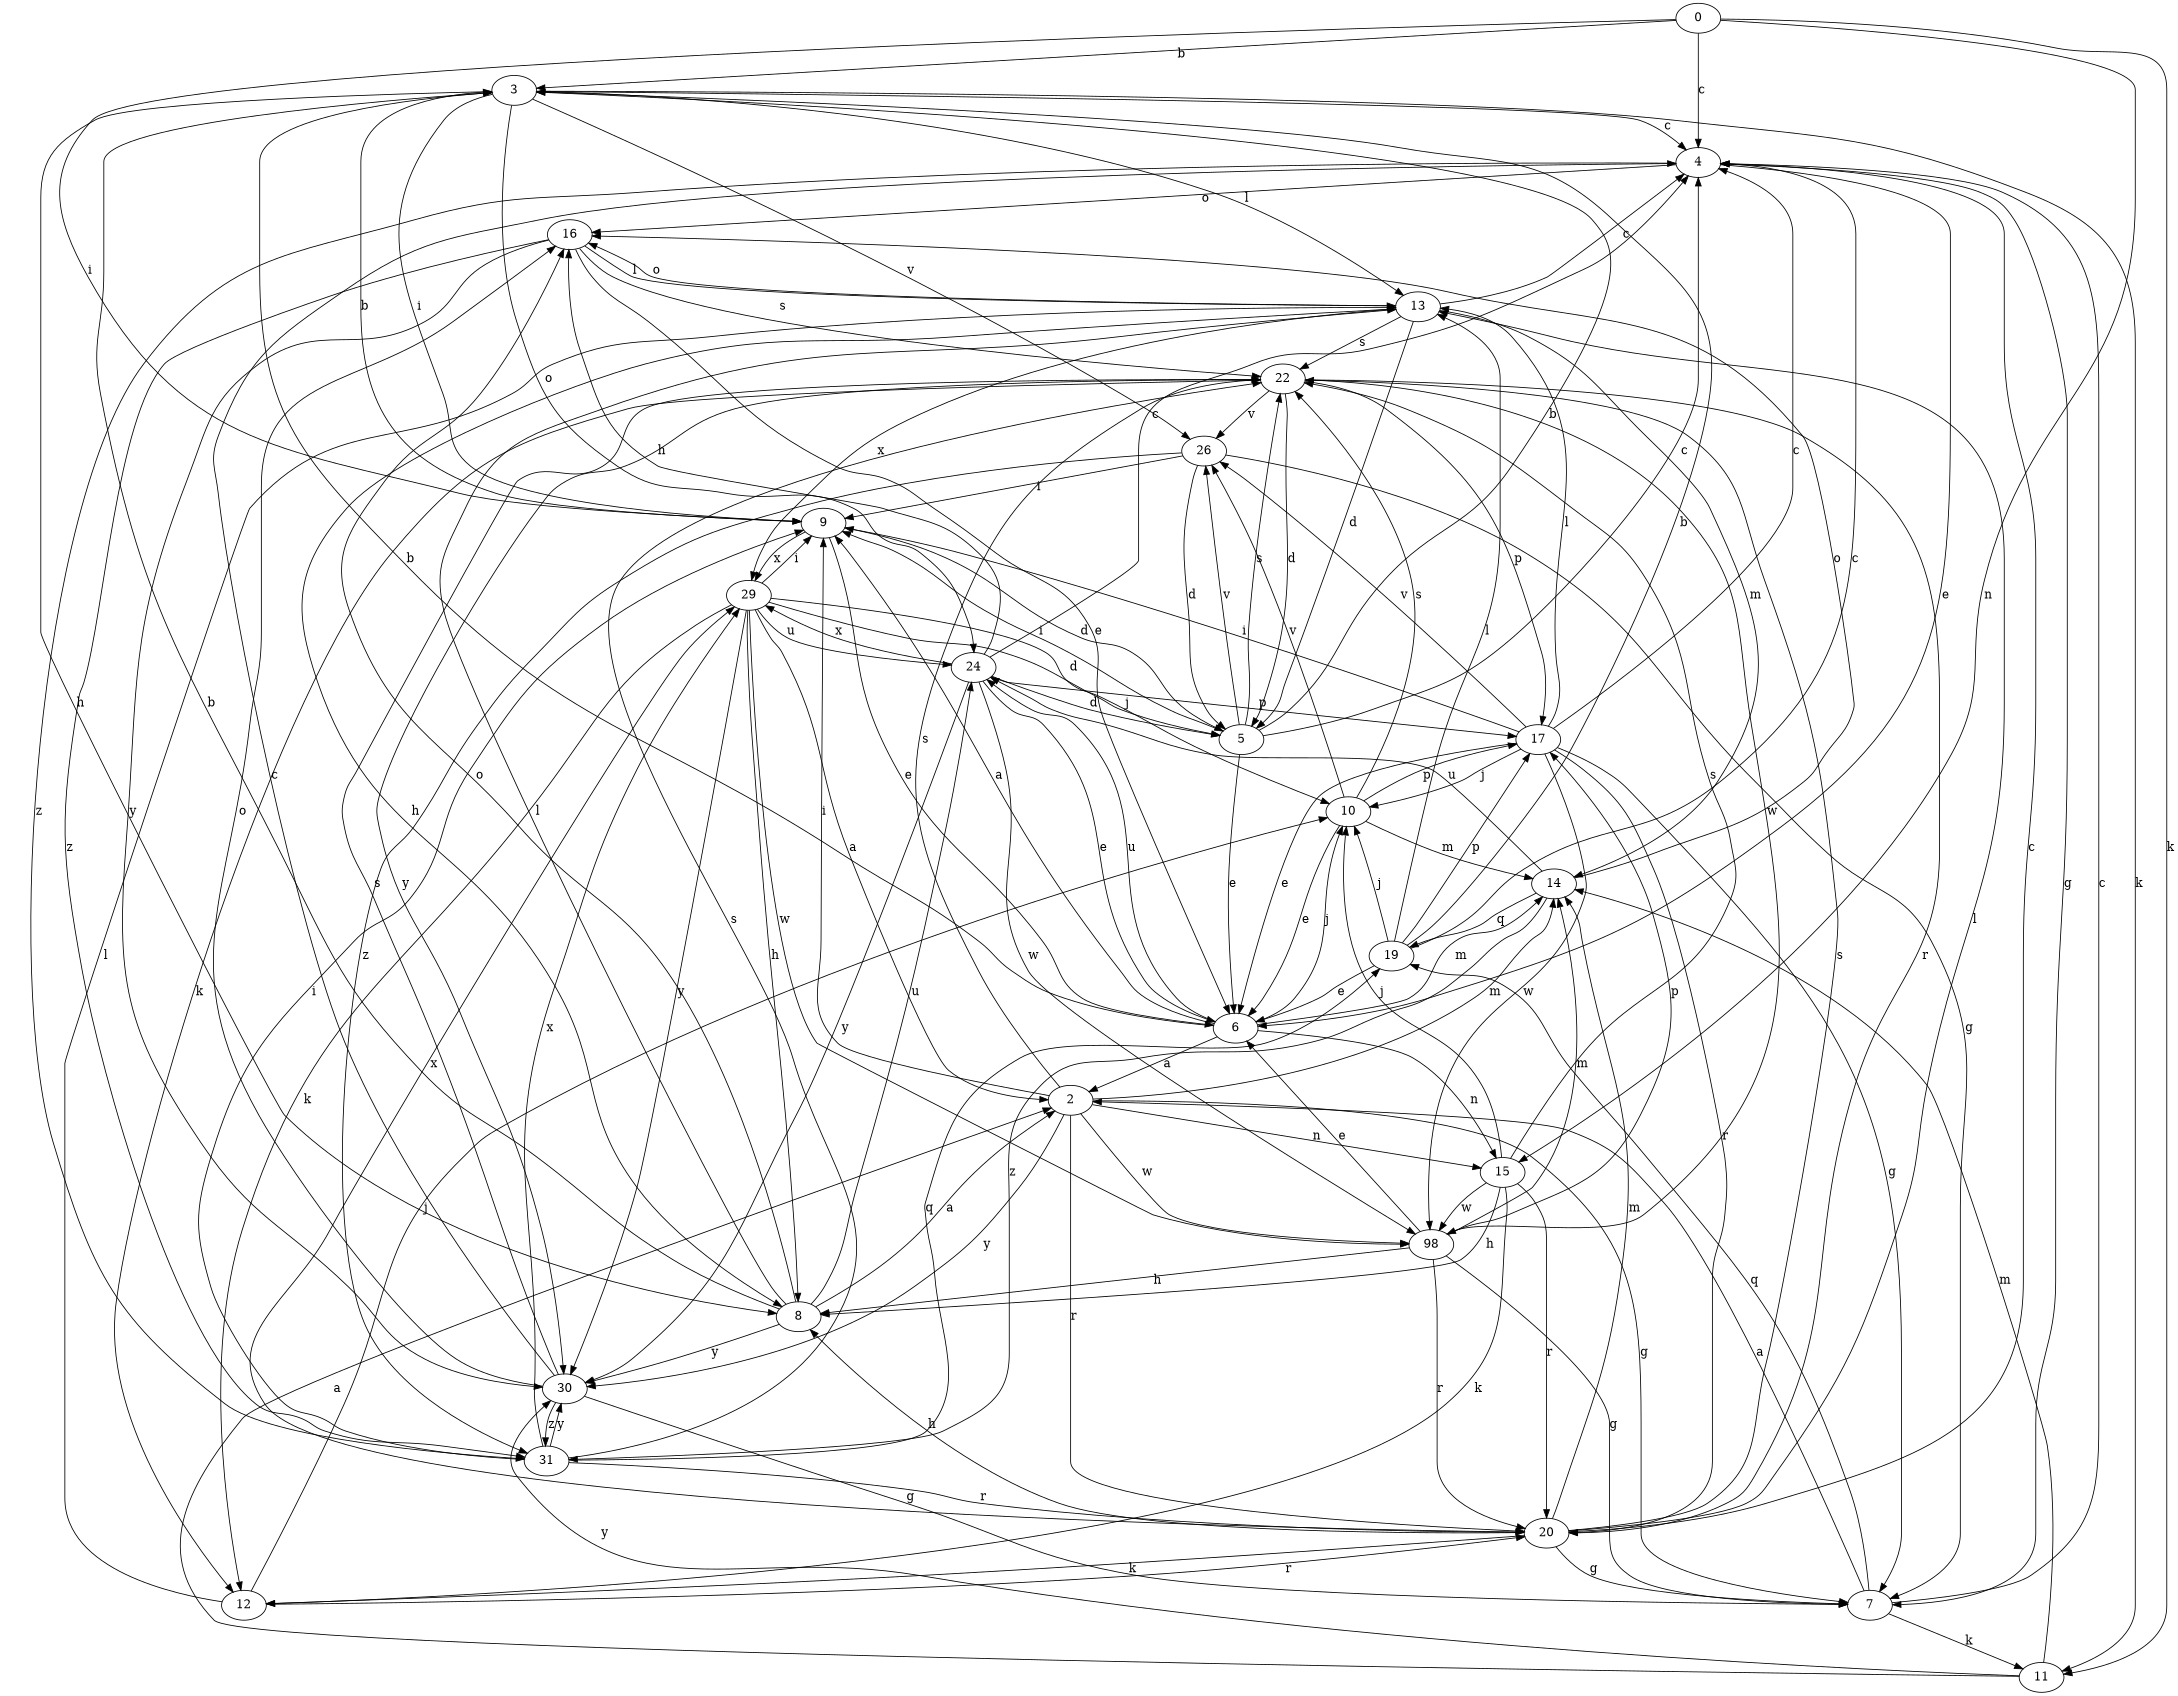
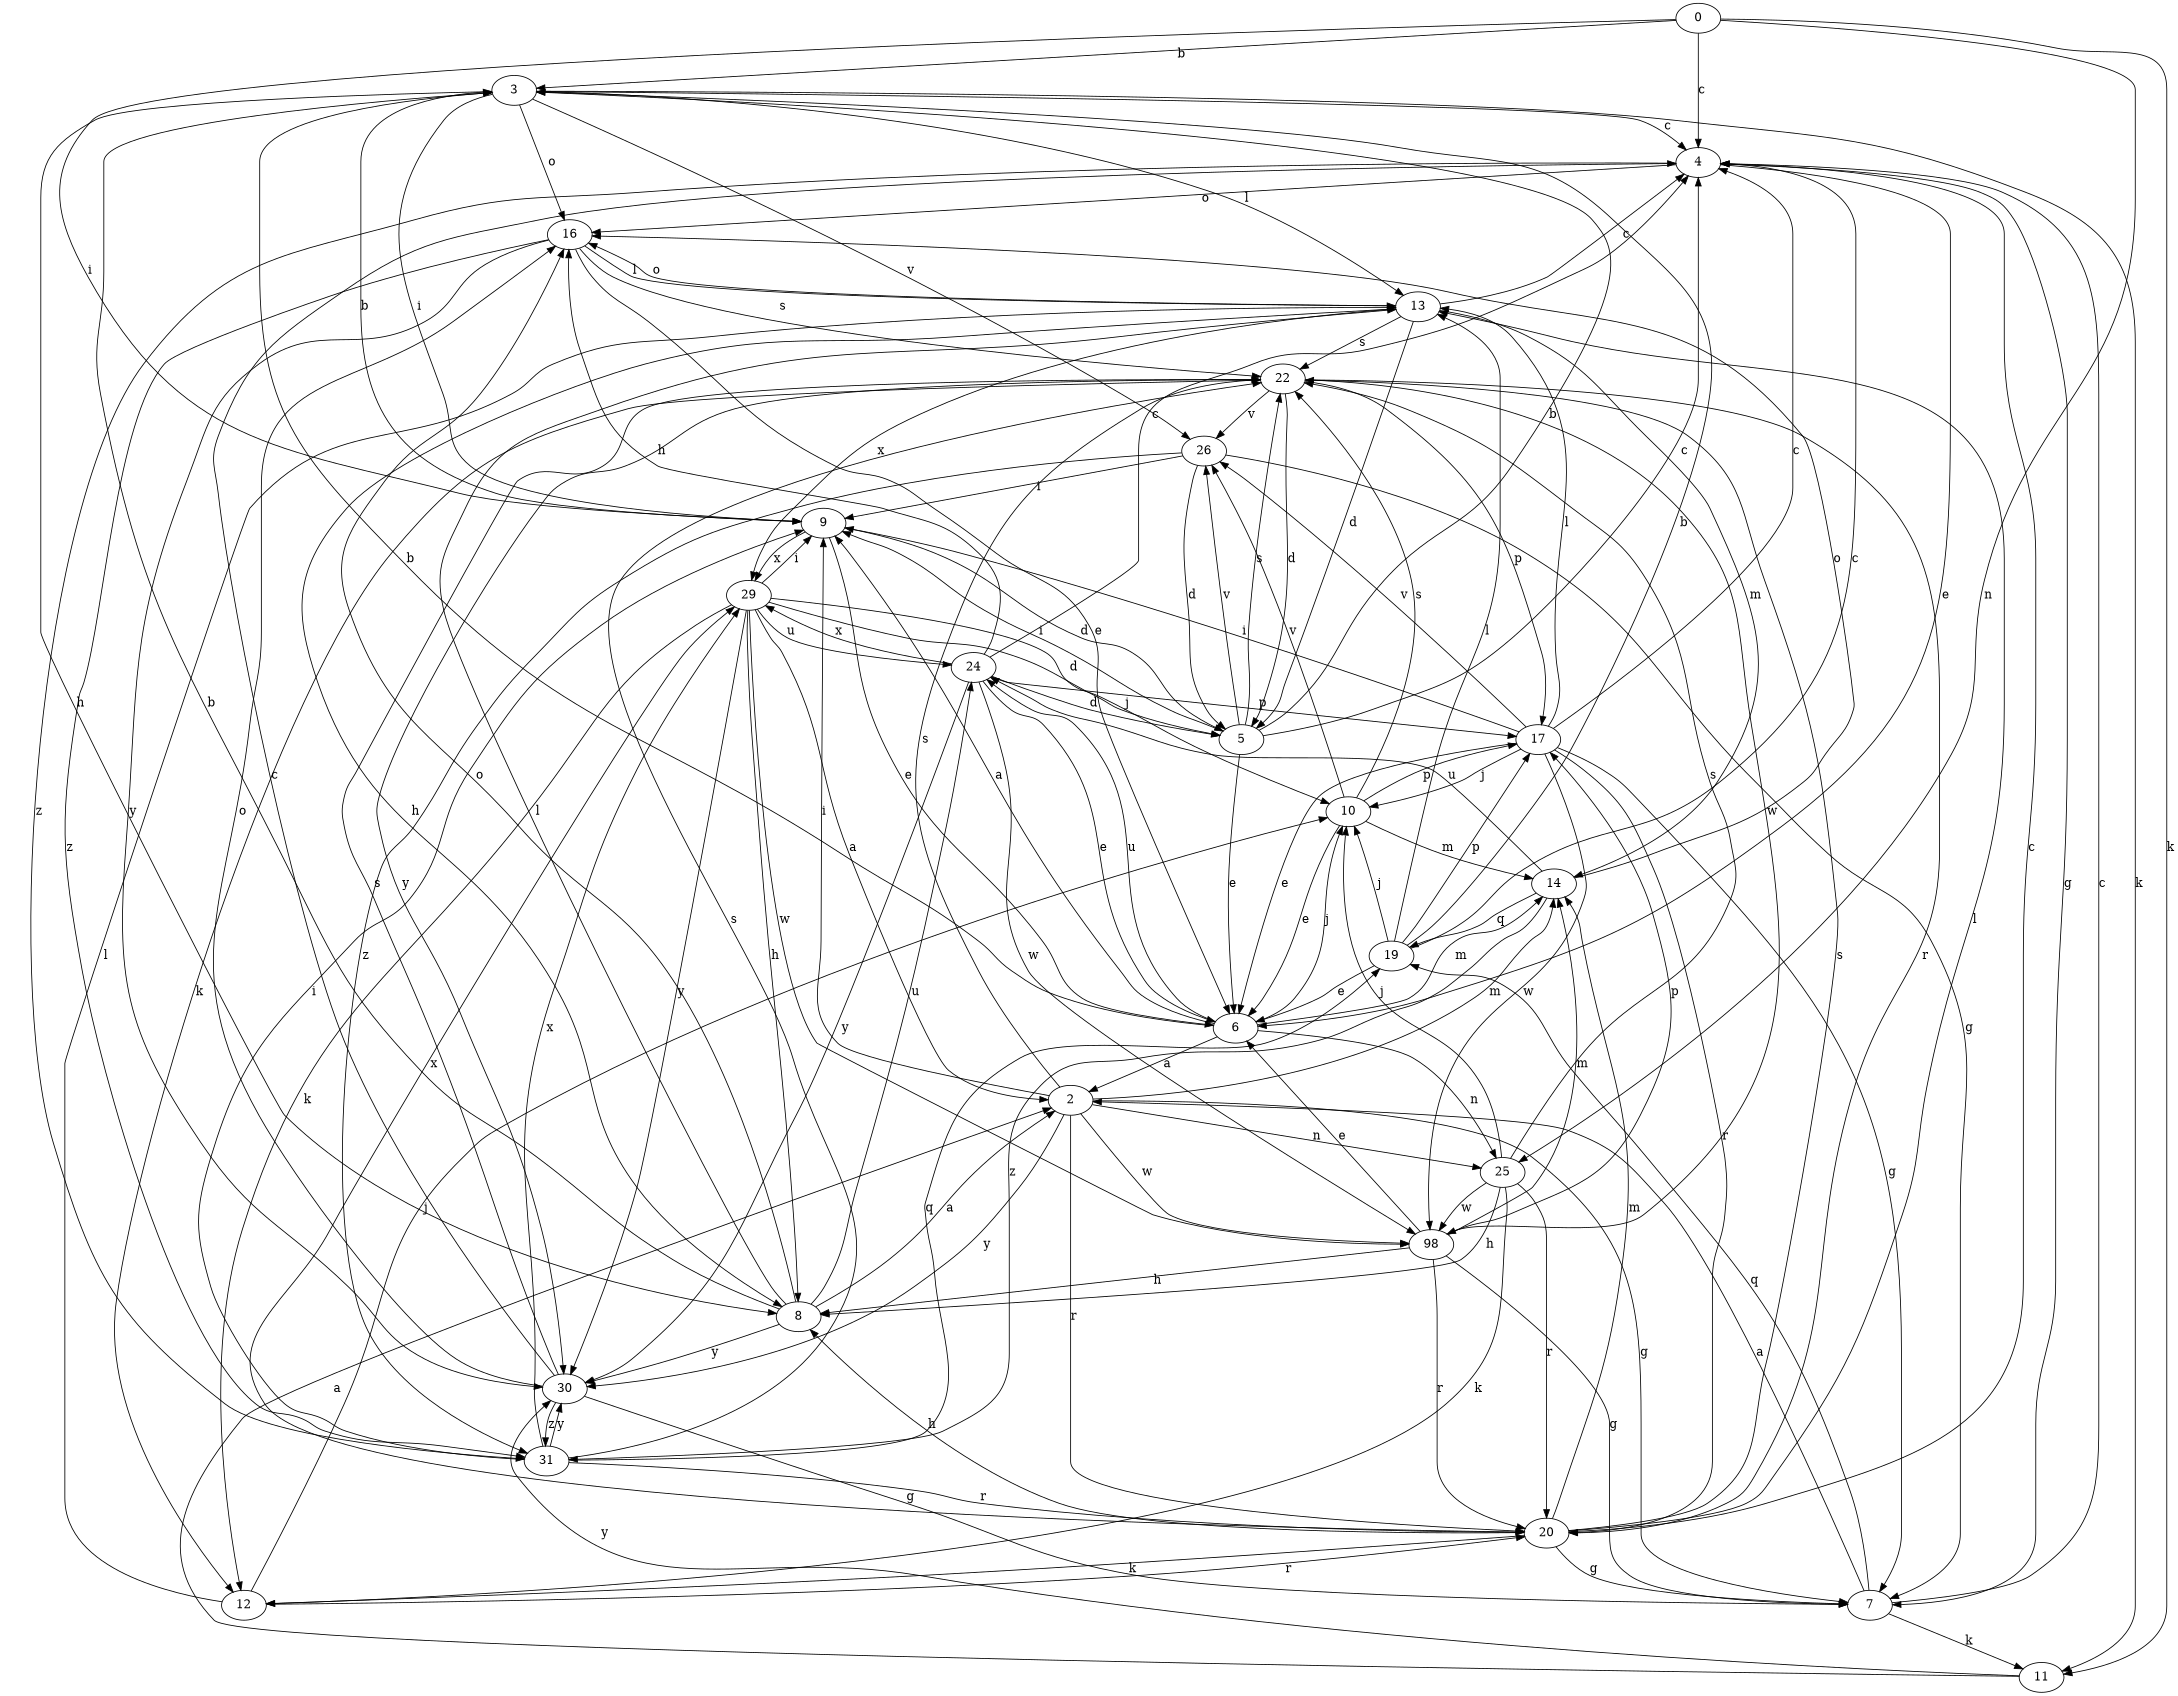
edge "3" -> "24": now "3" -> "16"
node "15": label "15" -> "25"
edge "11" -> "14": removed, label "m"
